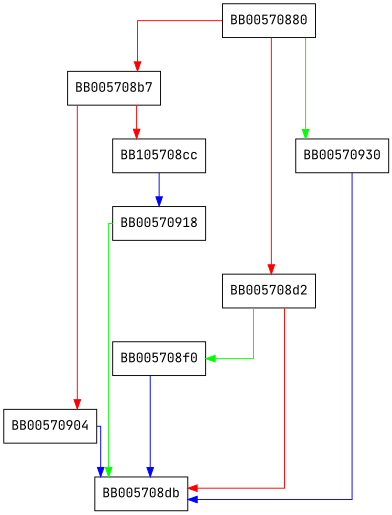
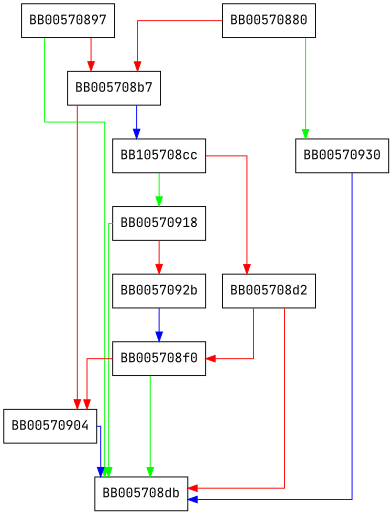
node "BB00570897": added
edge "BB005708b7" -> "BB105708cc": color red -> blue
edge "BB00570880" -> "BB005708d2": now "BB105708cc" -> "BB005708d2"
edge "BB105708cc" -> "BB00570918": color blue -> green
node "BB0057092b": added
edge "BB005708d2" -> "BB005708f0": color green -> red
edge "BB005708f0" -> "BB00570904": added
edge "BB005708f0" -> "BB005708db": color blue -> green
